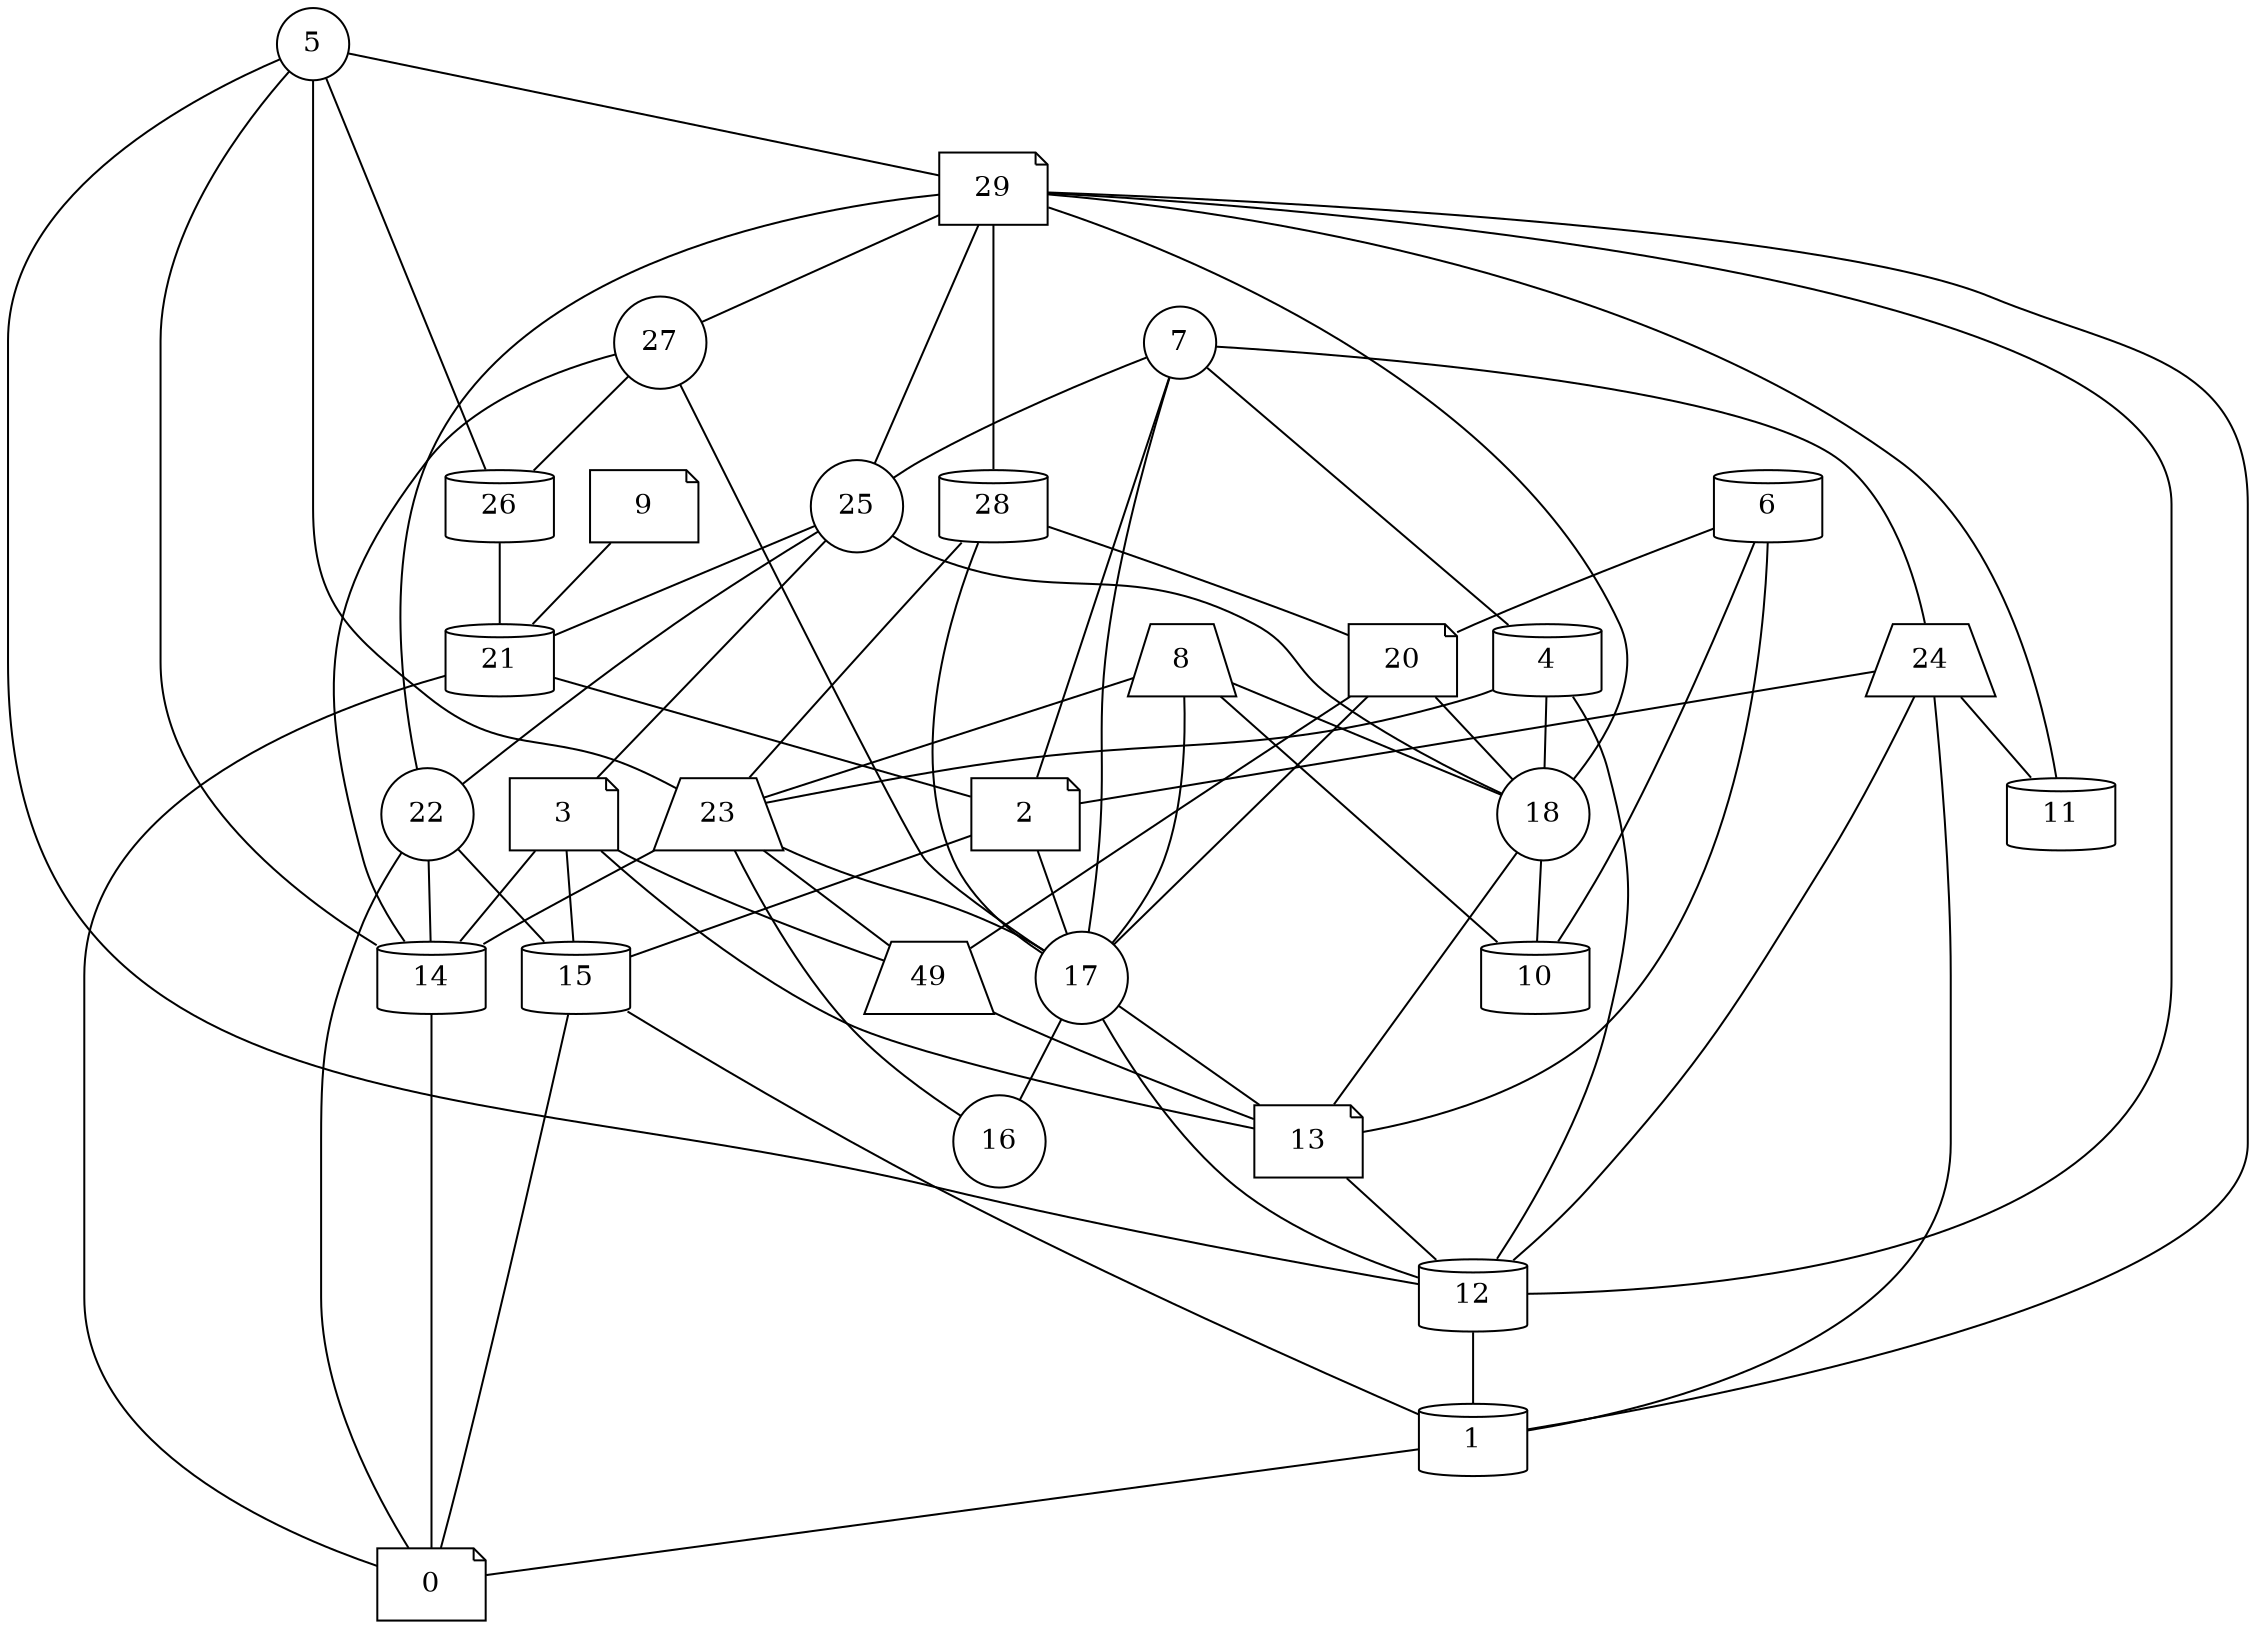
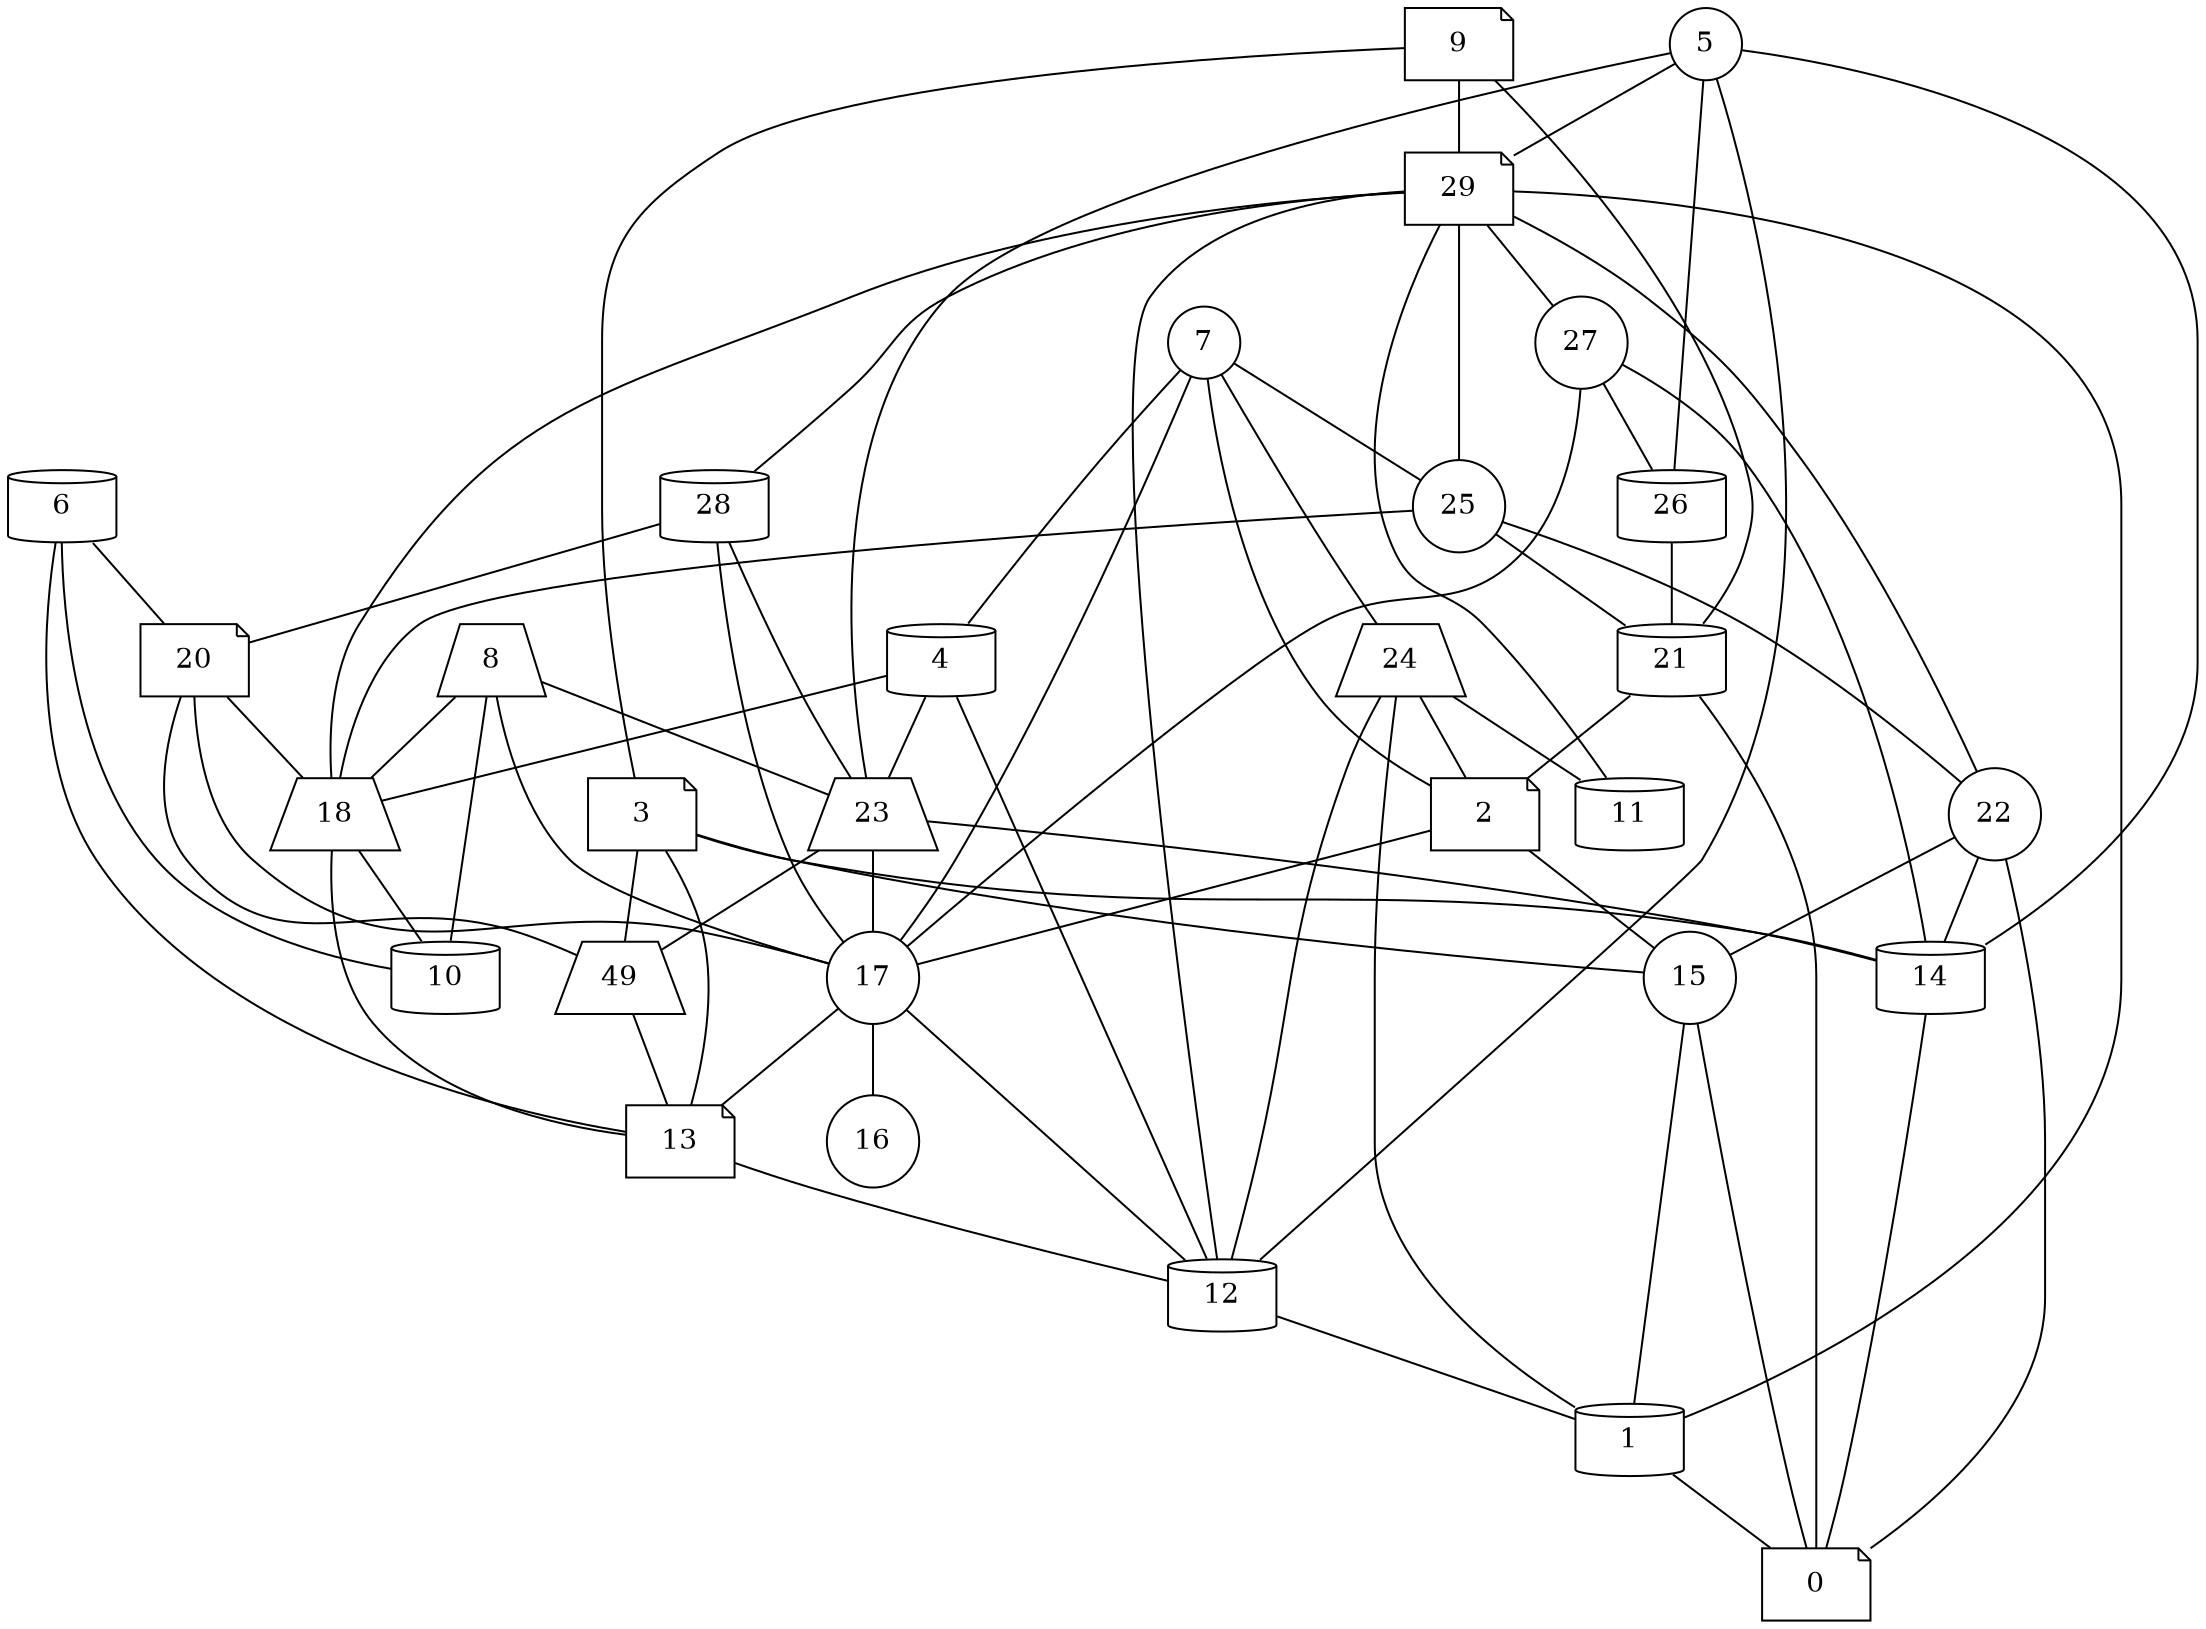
edge "9" -- "29": added
edge "25" -- "3": now "9" -- "3"
node "18": shape circle -> trapezium
node "15": shape cylinder -> circle
edge "23" -- "16": removed
